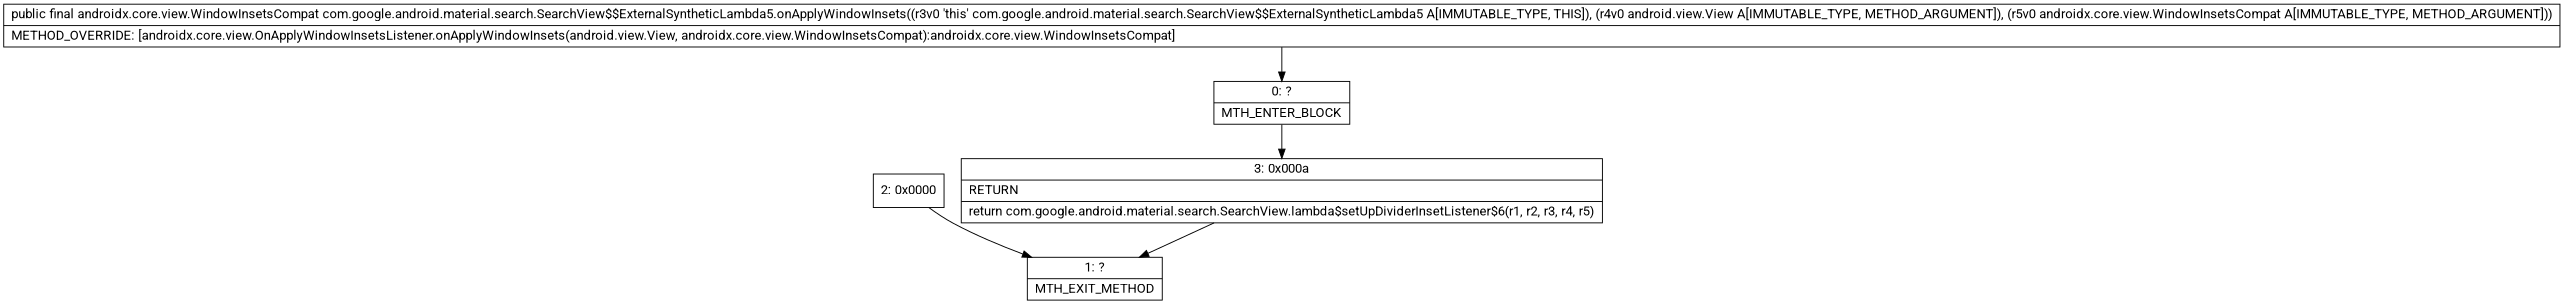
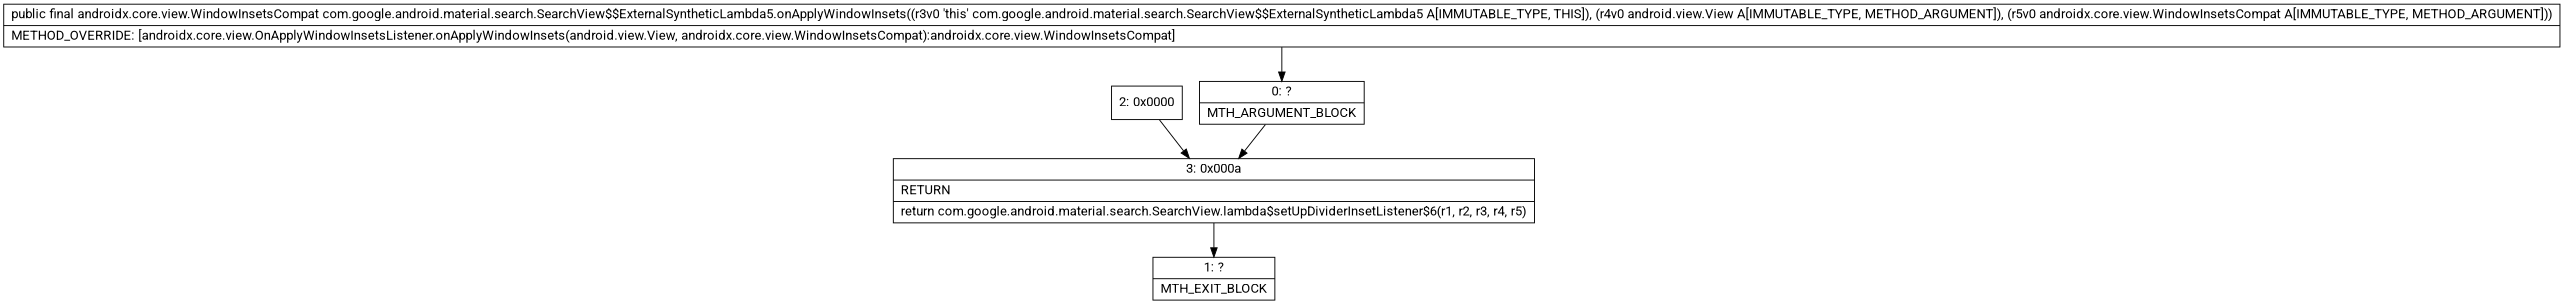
node "0: ?": text "MTH_ENTER_BLOCK" -> "MTH_ARGUMENT_BLOCK"
edge "2: 0x0000" -> "1: ?": now "2: 0x0000" -> "3: 0x000a"
node "1: ?": text "MTH_EXIT_METHOD" -> "MTH_EXIT_BLOCK"
